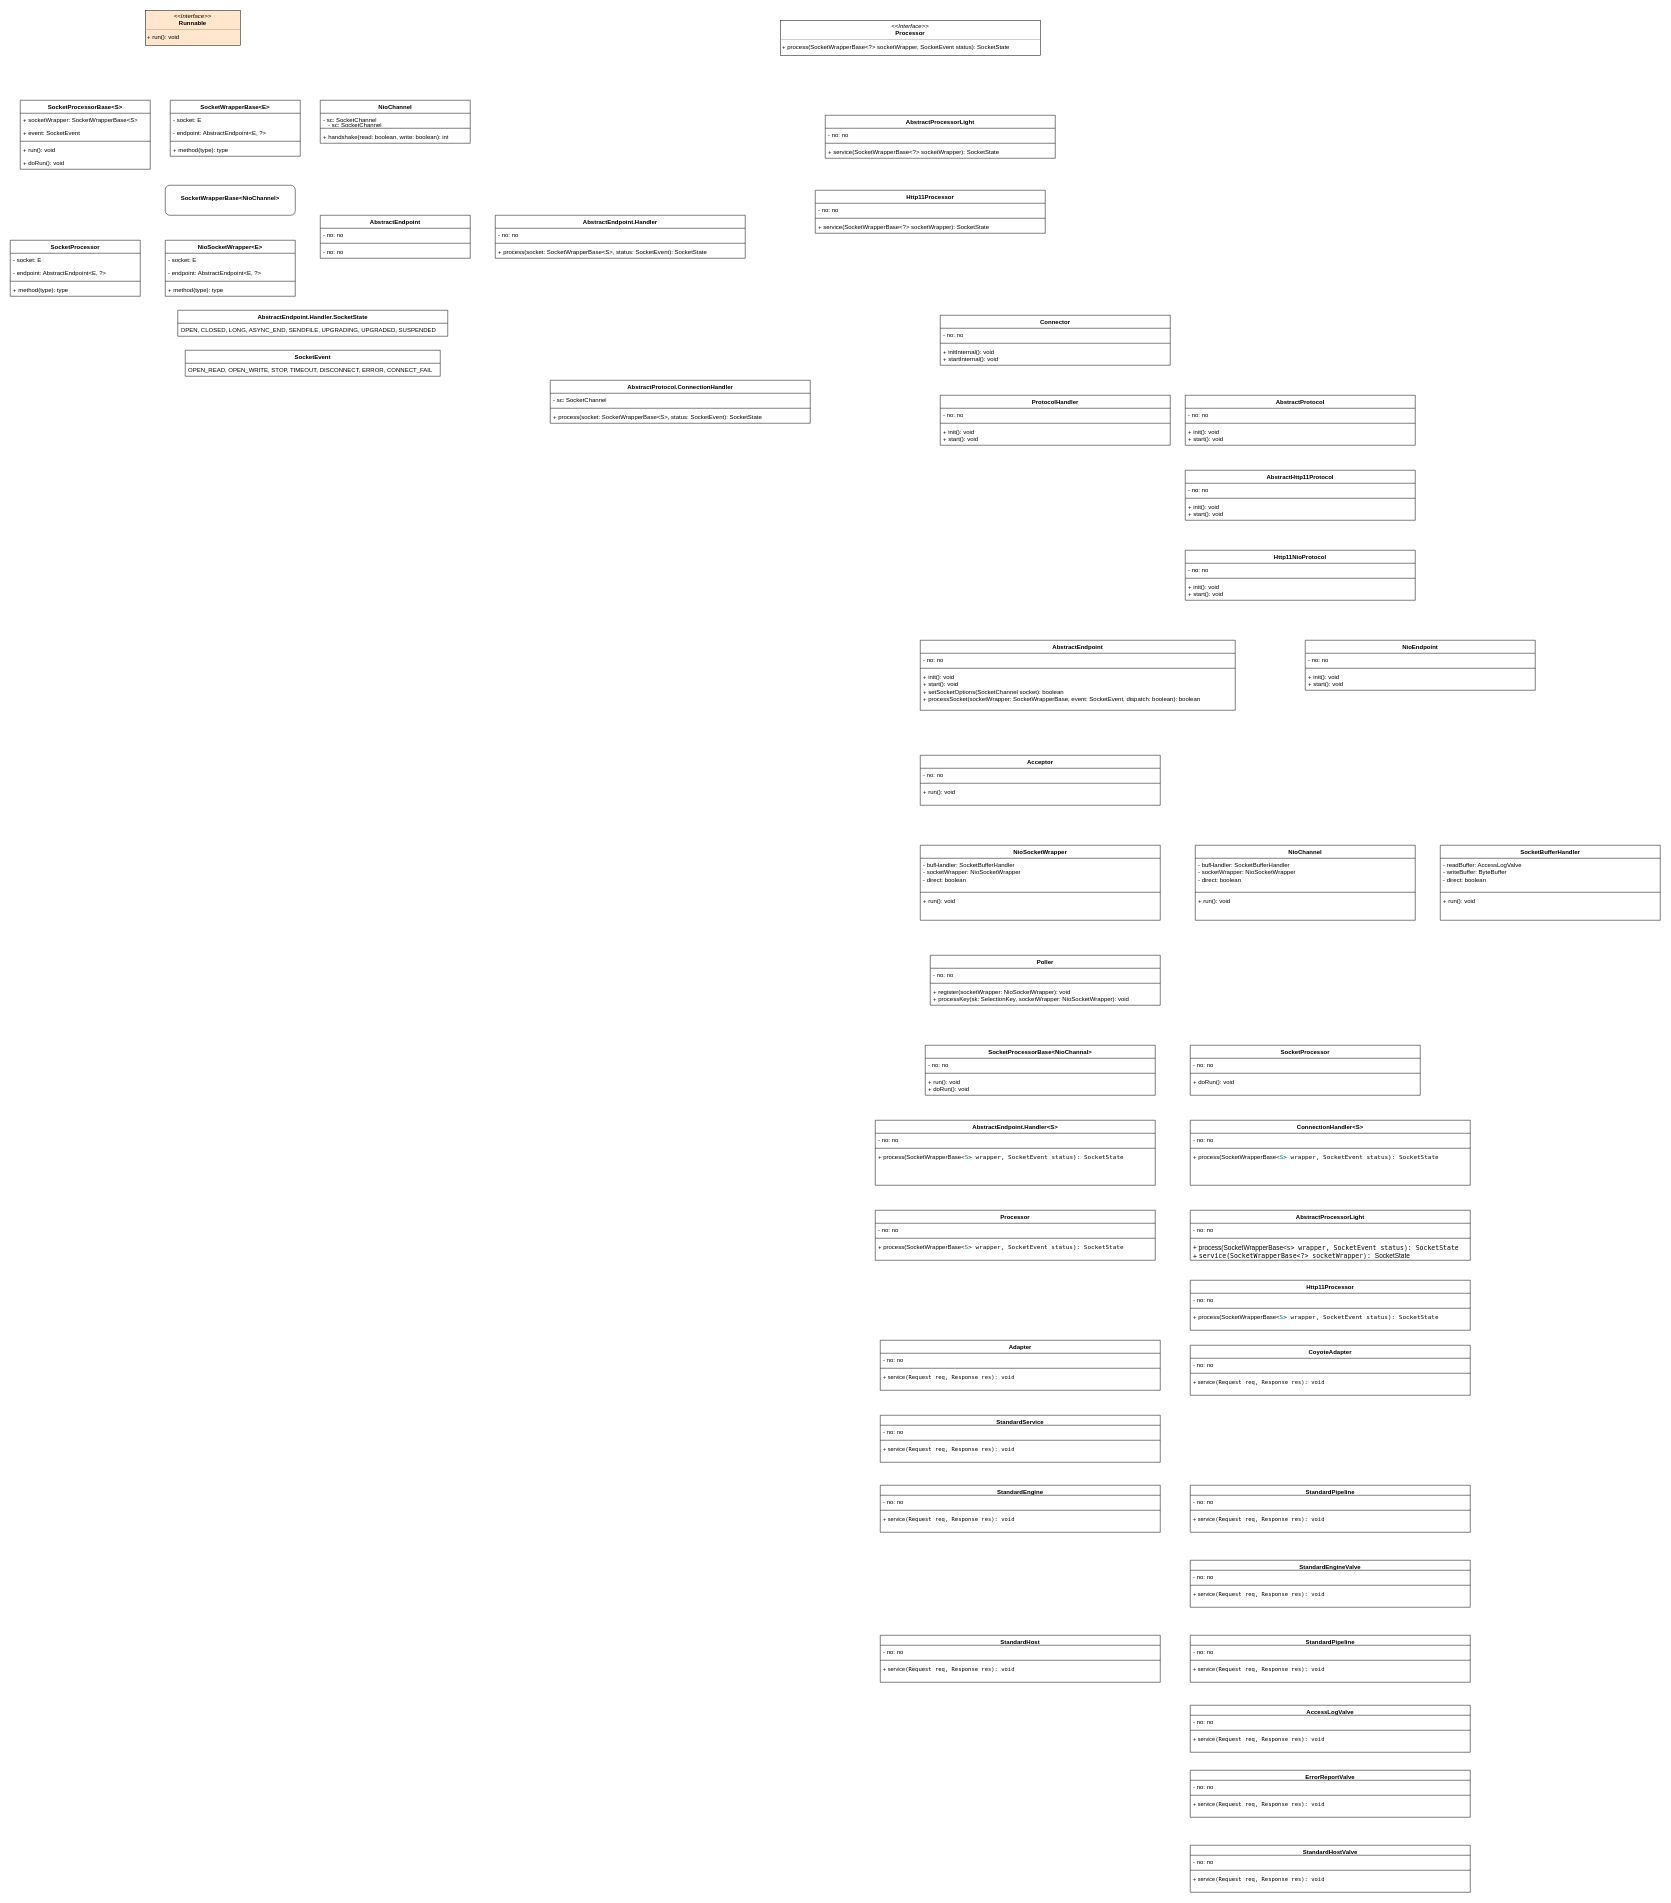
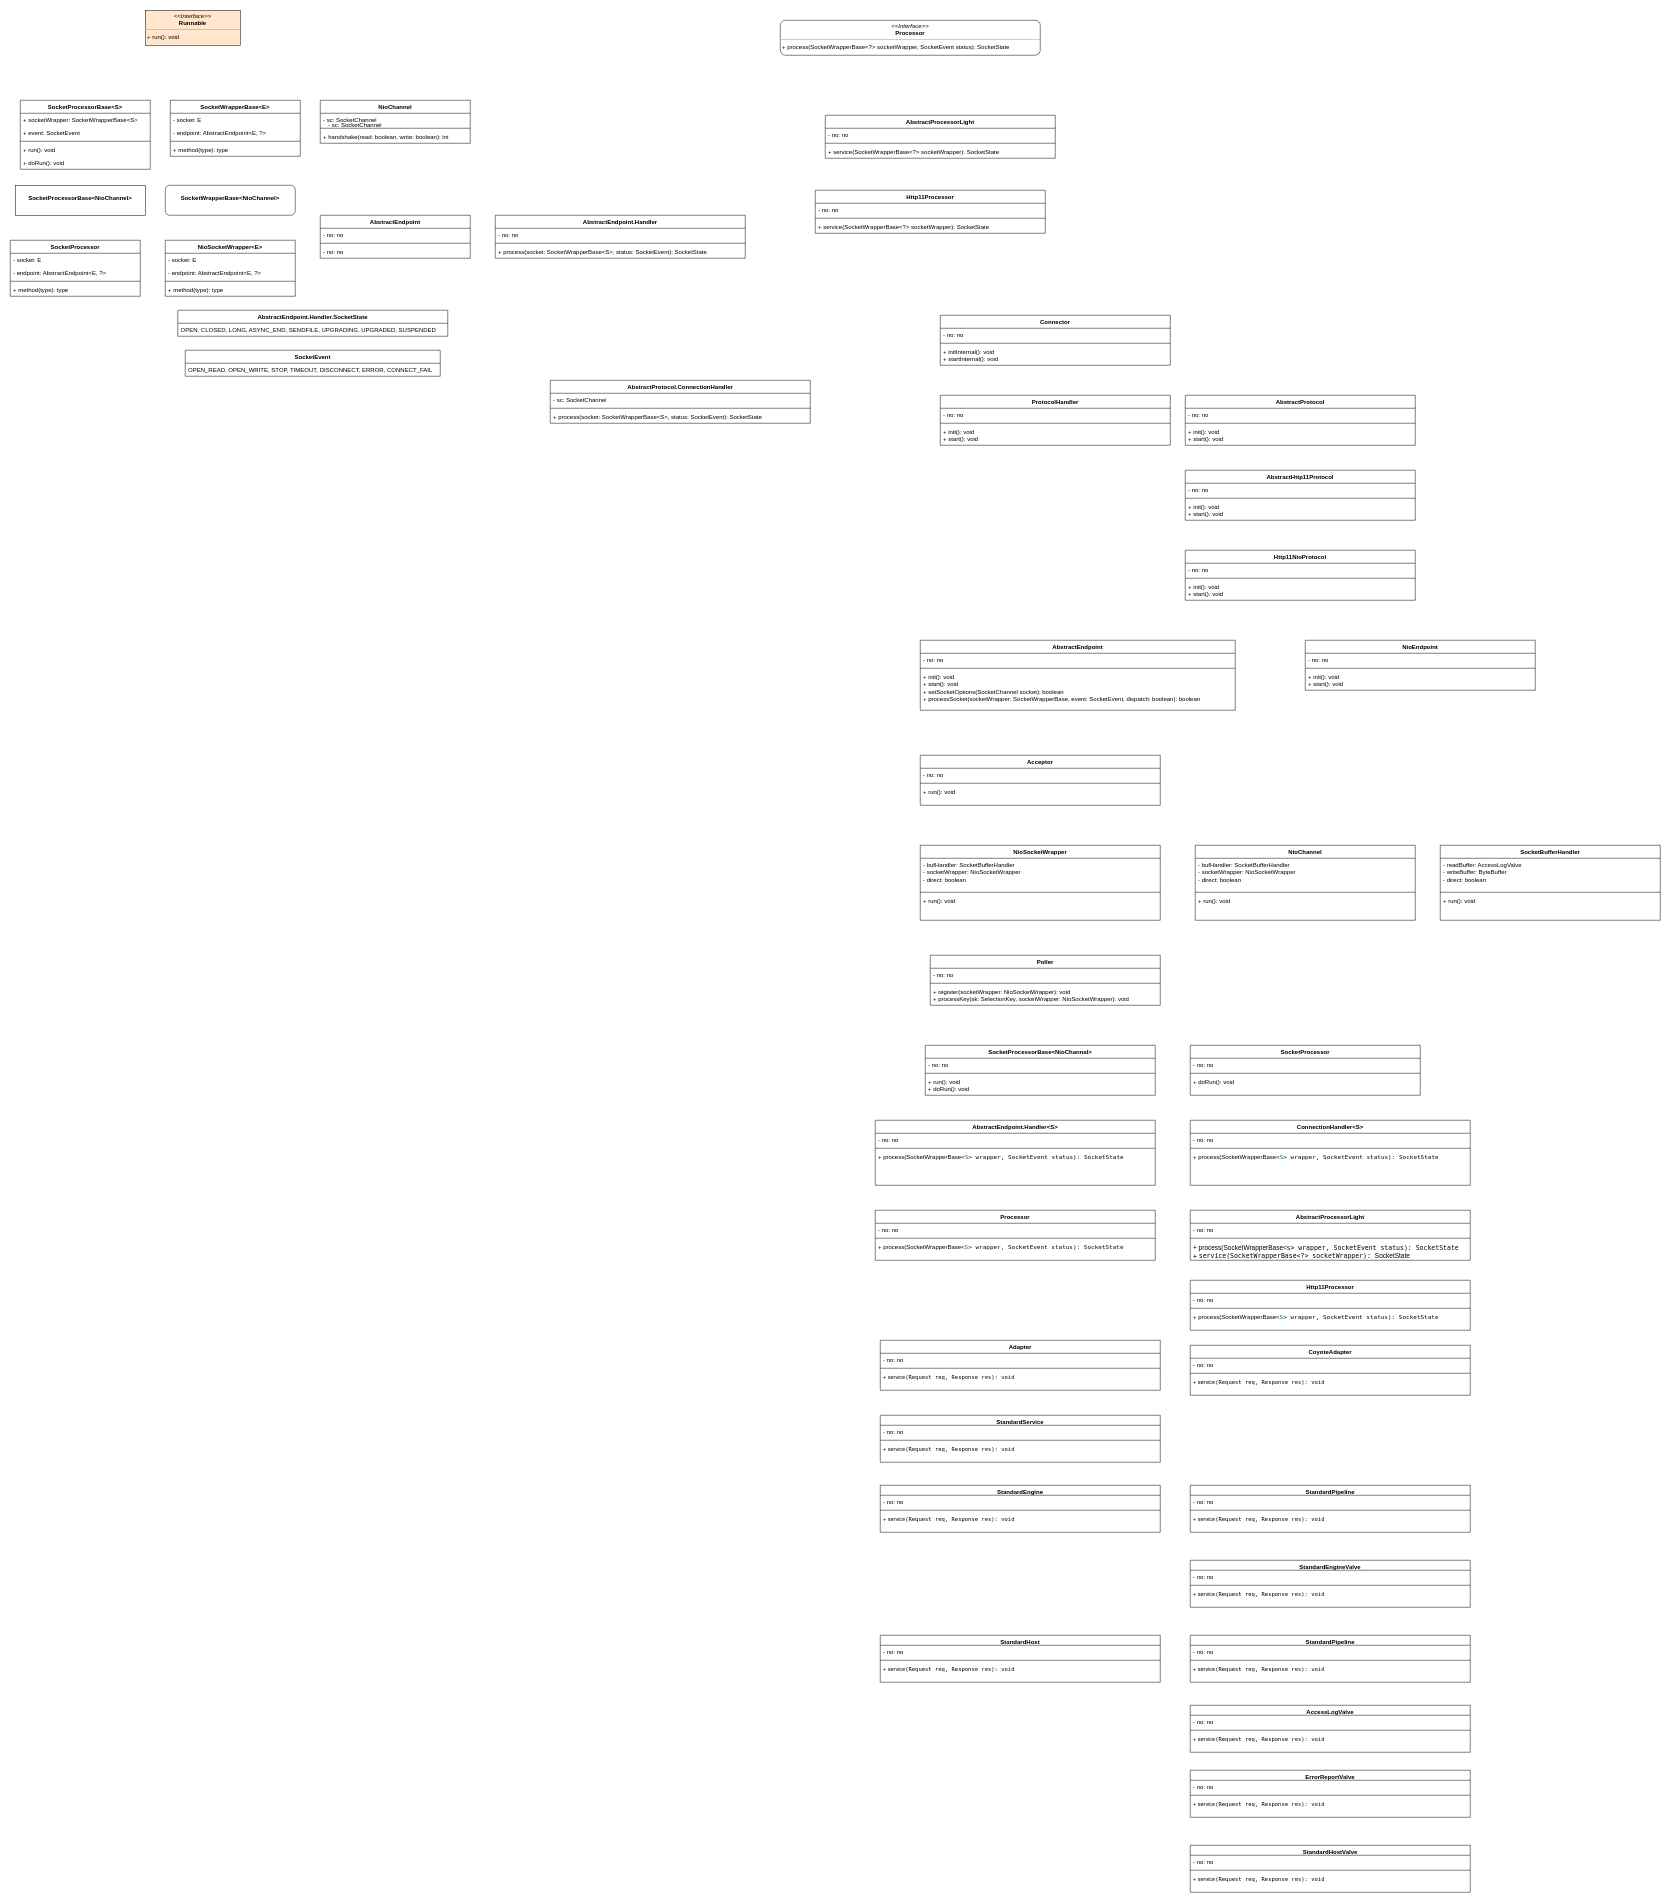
node "<<Interface>> Processor + process(SocketWrapperBase<?> socketWrapper, SocketEvent status): SocketState": shape rectangle -> rounded rectangle
node "SocketProcessorBase<NioChannel>": added
